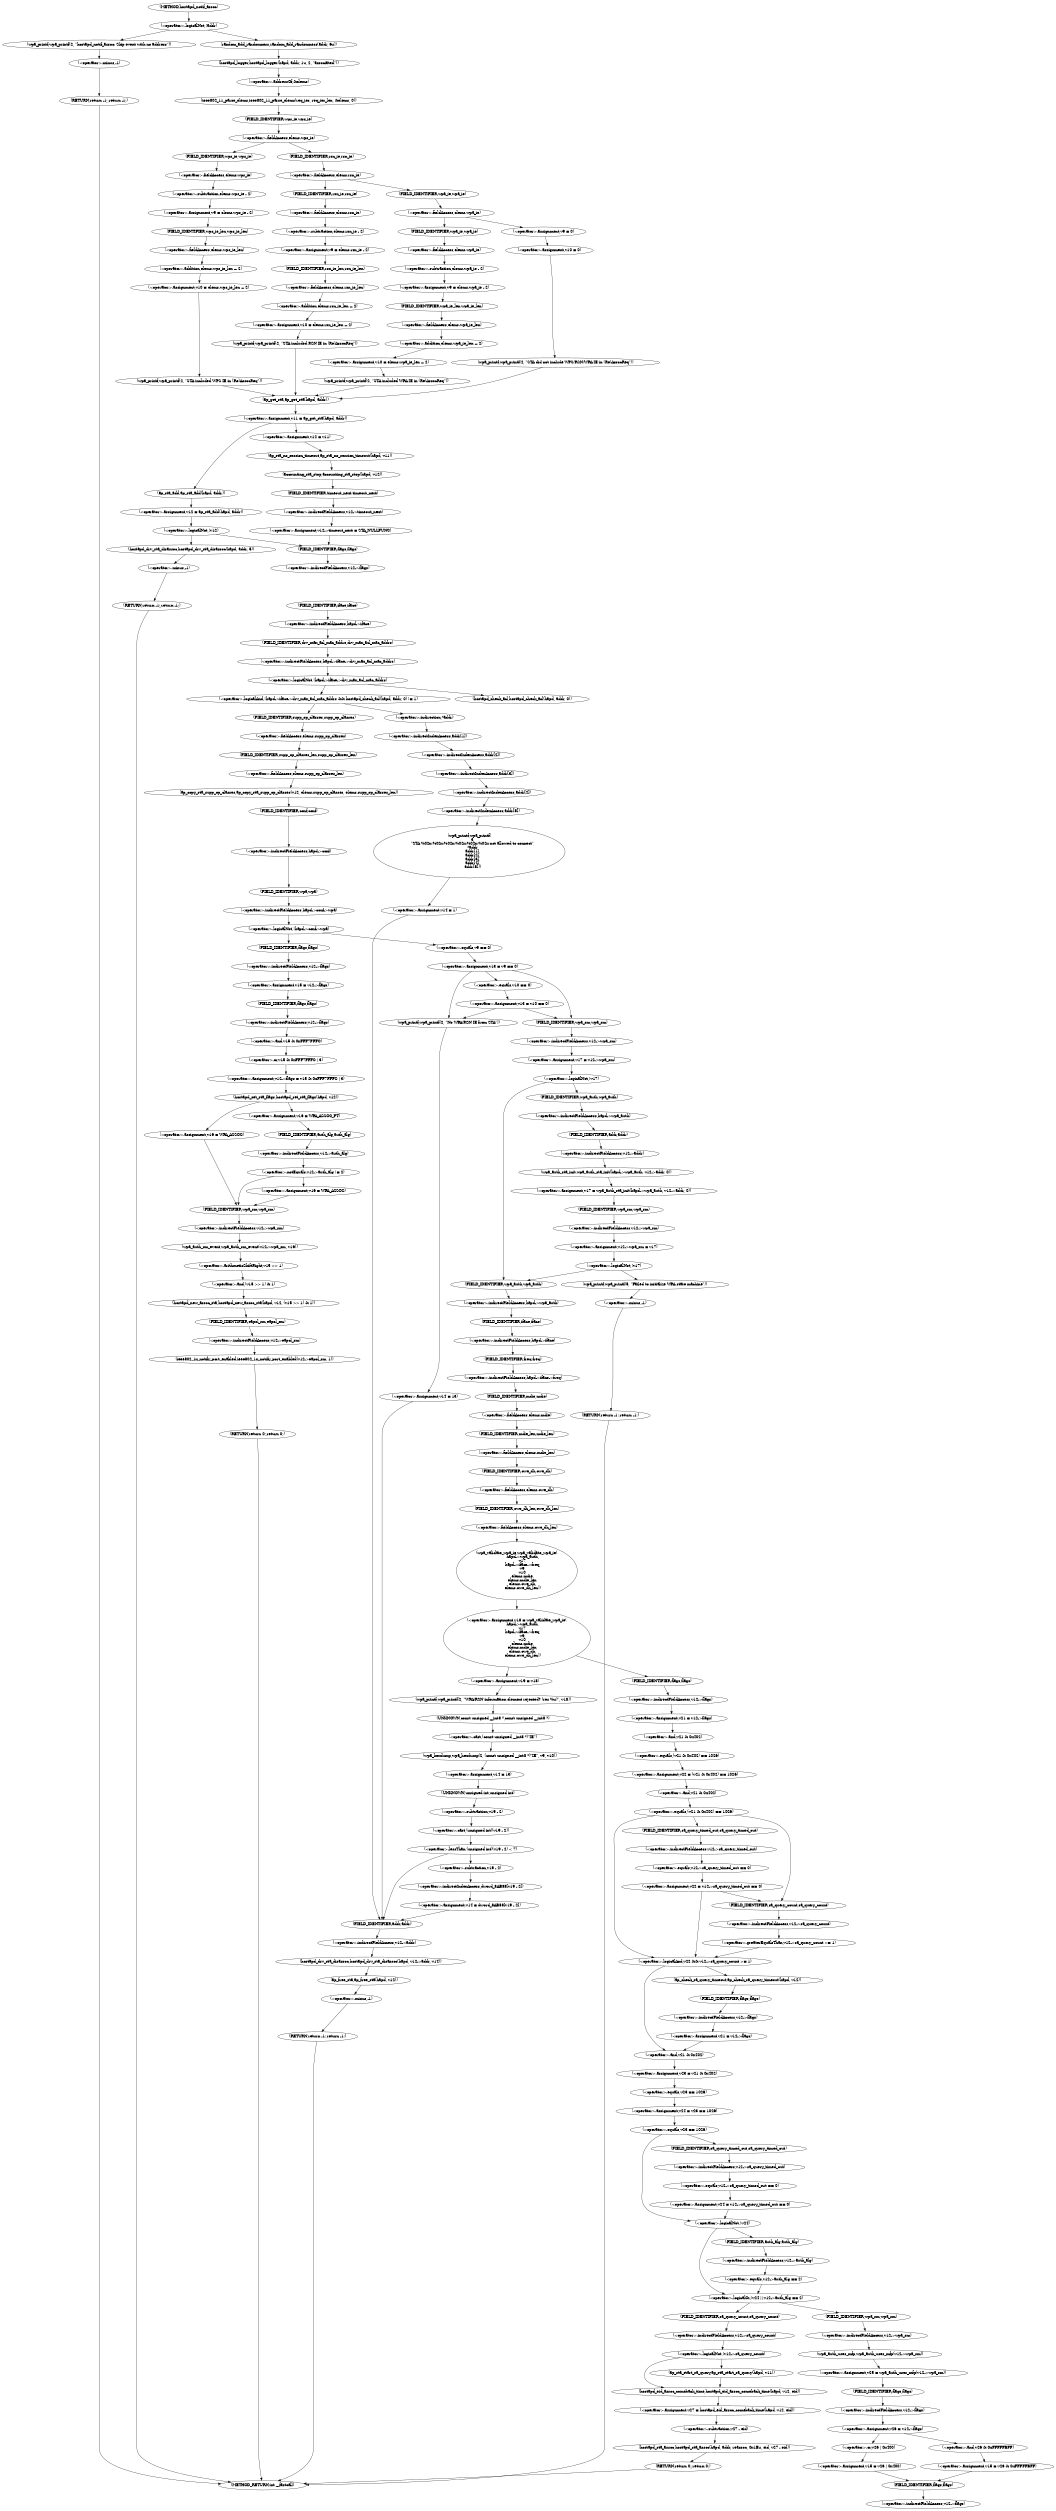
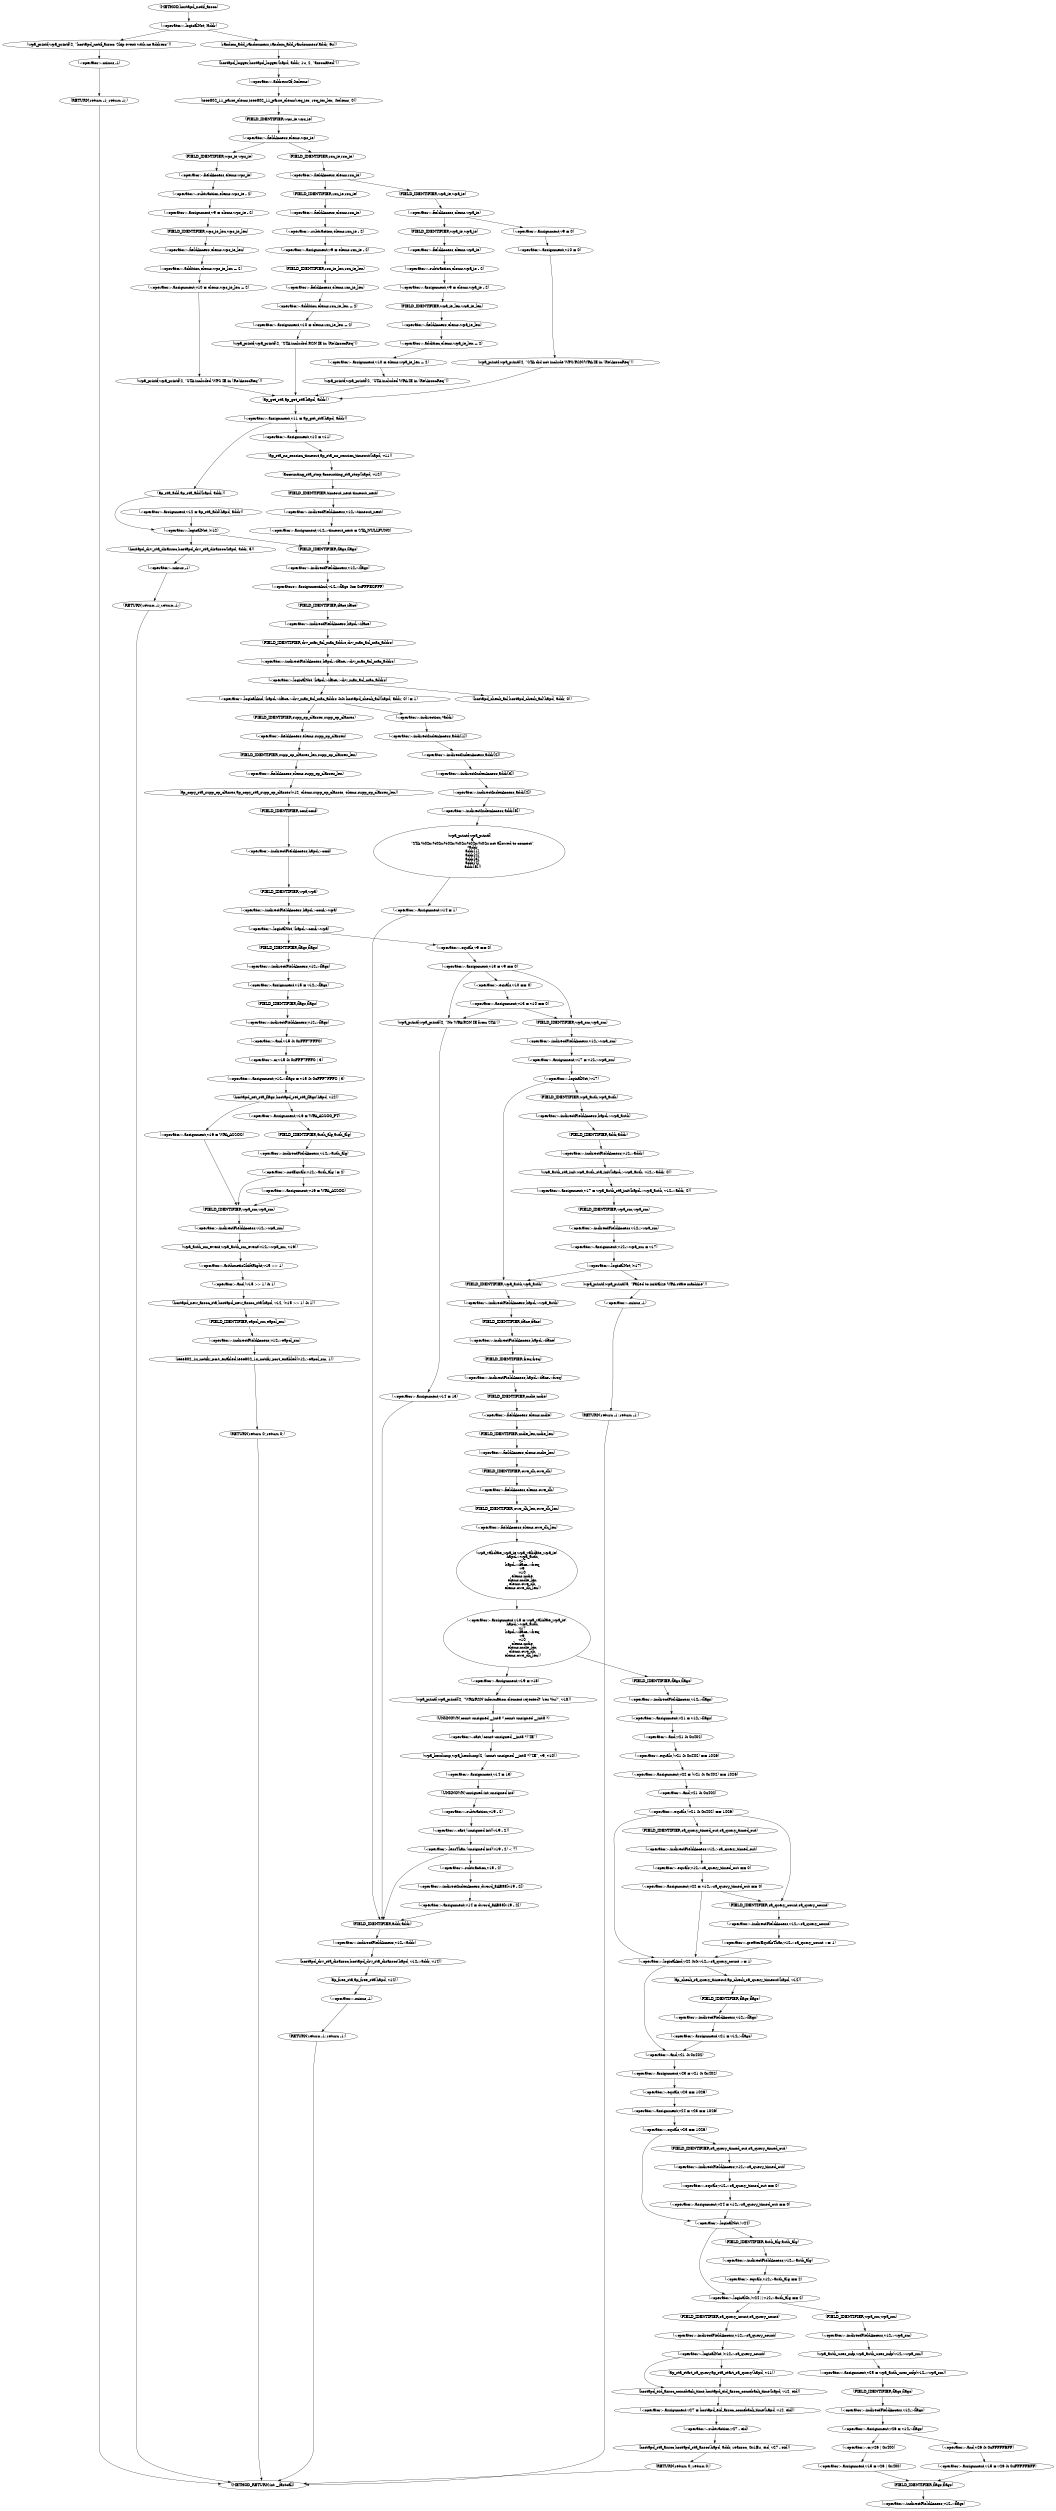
edge "(ap_sta_add,ap_sta_add(hapd, addr))" -> "(<operator>.assignment,v12 = ap_sta_add(hapd, addr))": now "(ap_sta_add,ap_sta_add(hapd, addr))" -> "(<operator>.logicalNot,!v12)"
node "(<operators>.assignmentAnd,v12->flags &= 0xFFFECFFF)": added
